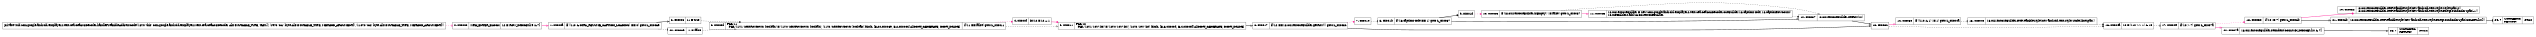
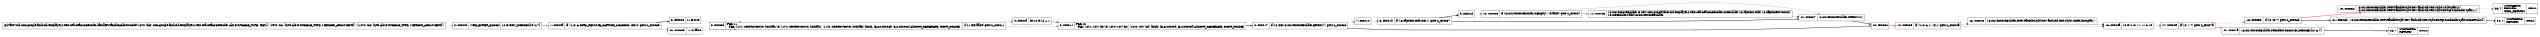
node "23: ?": added
edge "2: 0x000c" -> "3: 0x000d": color black -> deeppink
edge "13: 0x003c" -> "16: 0x004a": now "14: 0x003e" -> "16: 0x004a"
